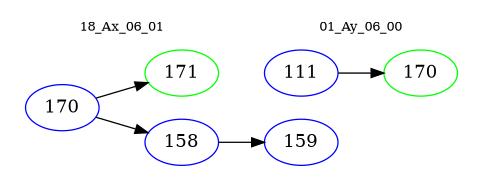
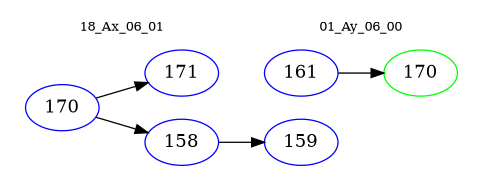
node "171": color green -> blue
node "111": label "111" -> "161"
